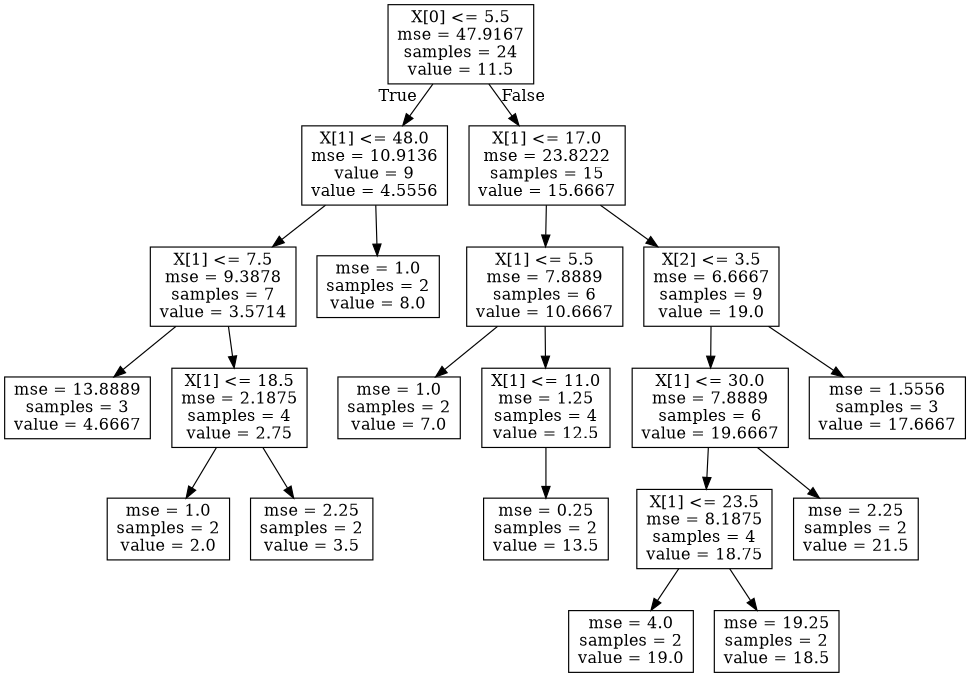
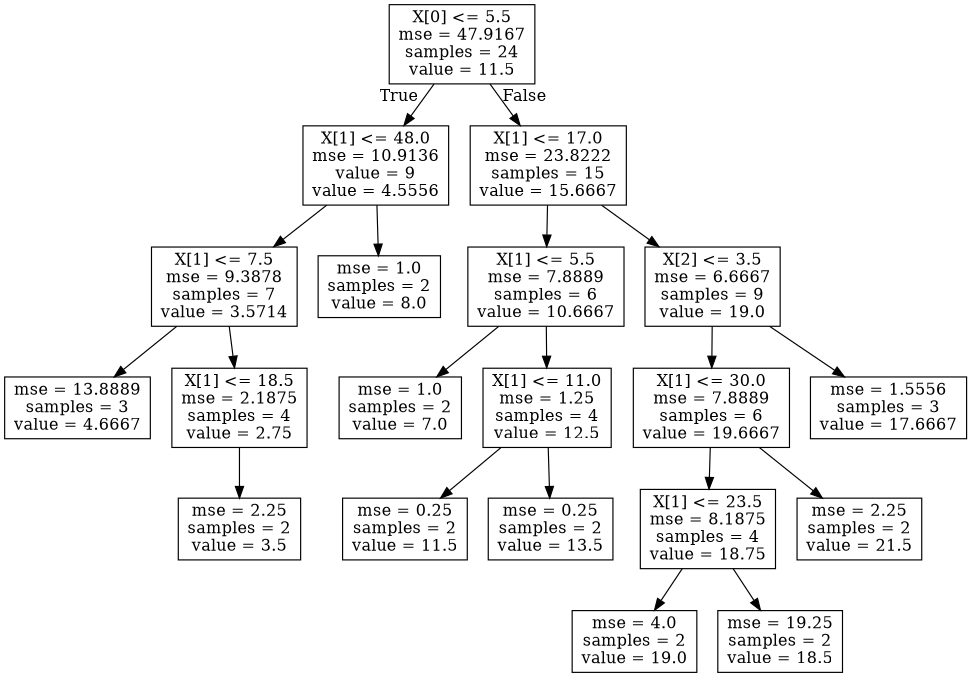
node "mse = 1.0 samples = 2 value = 2.0": removed
node "mse = 0.25 samples = 2 value = 11.5": added
